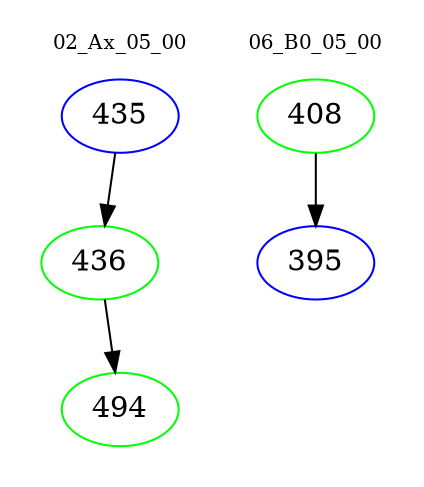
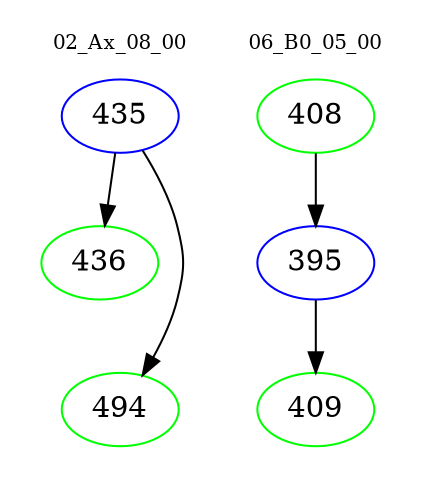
cluster "02_Ax_05_00": label "02_Ax_05_00" -> "02_Ax_08_00"
edge "436" -> "494": now "435" -> "494"
node "409": added
